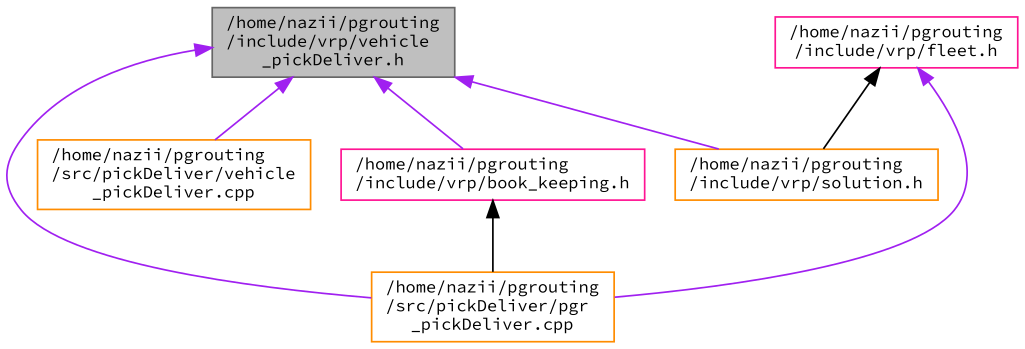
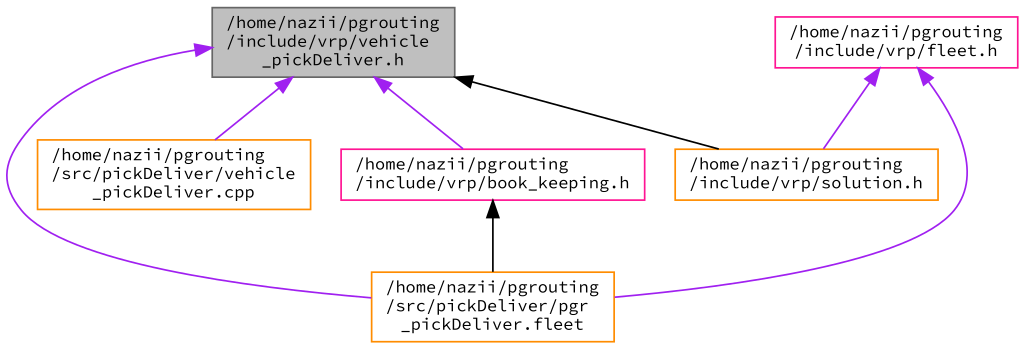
edge "/home/nazii/pgrouting /include/vrp/solution.h" -> "/home/nazii/pgrouting /include/vrp/vehicle _pickDeliver.h": color purple -> black
edge "/home/nazii/pgrouting /include/vrp/solution.h" -> "/home/nazii/pgrouting /include/vrp/fleet.h": color black -> purple
node "/home/nazii/pgrouting /src/pickDeliver/pgr _pickDeliver.cpp": label "/home/nazii/pgrouting /src/pickDeliver/pgr _pickDeliver.cpp" -> "/home/nazii/pgrouting /src/pickDeliver/pgr _pickDeliver.fleet"
